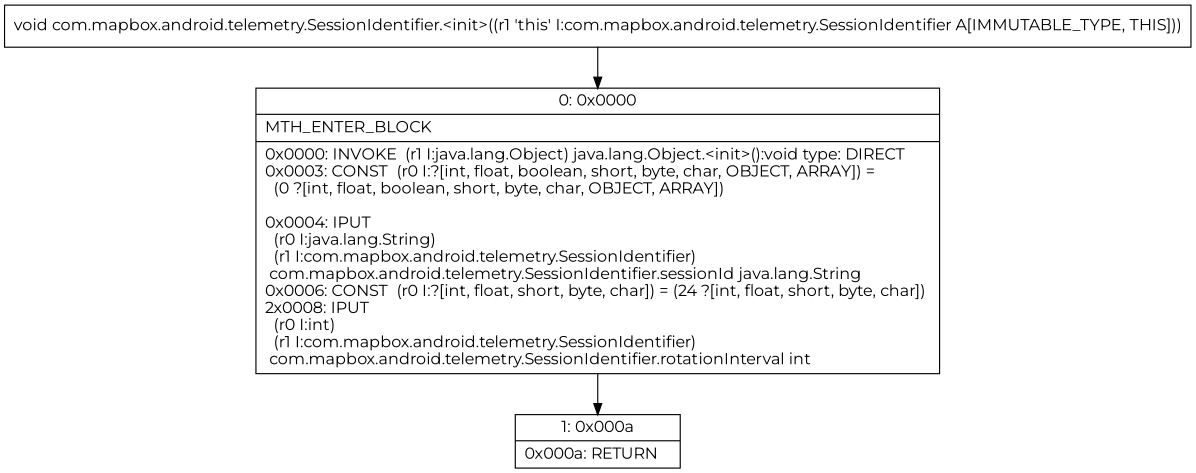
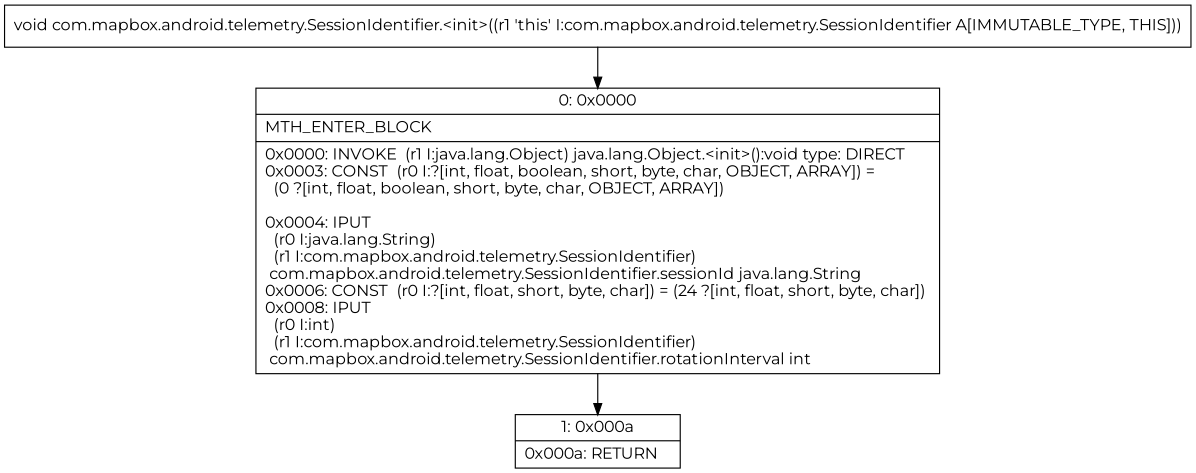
node "0: 0x0000": text "2x0008: IPUT" -> "0x0008: IPUT"
